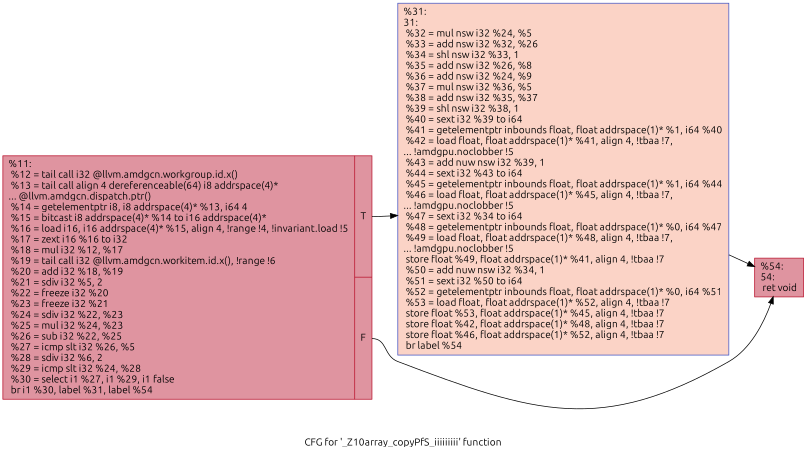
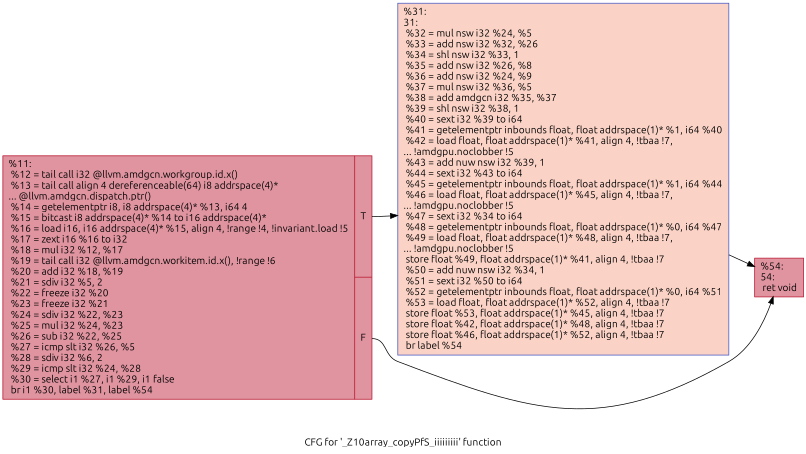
node "%31:": text "%38 = add nsw i32 %35, %37" -> "%38 = add amdgcn i32 %35, %37"
